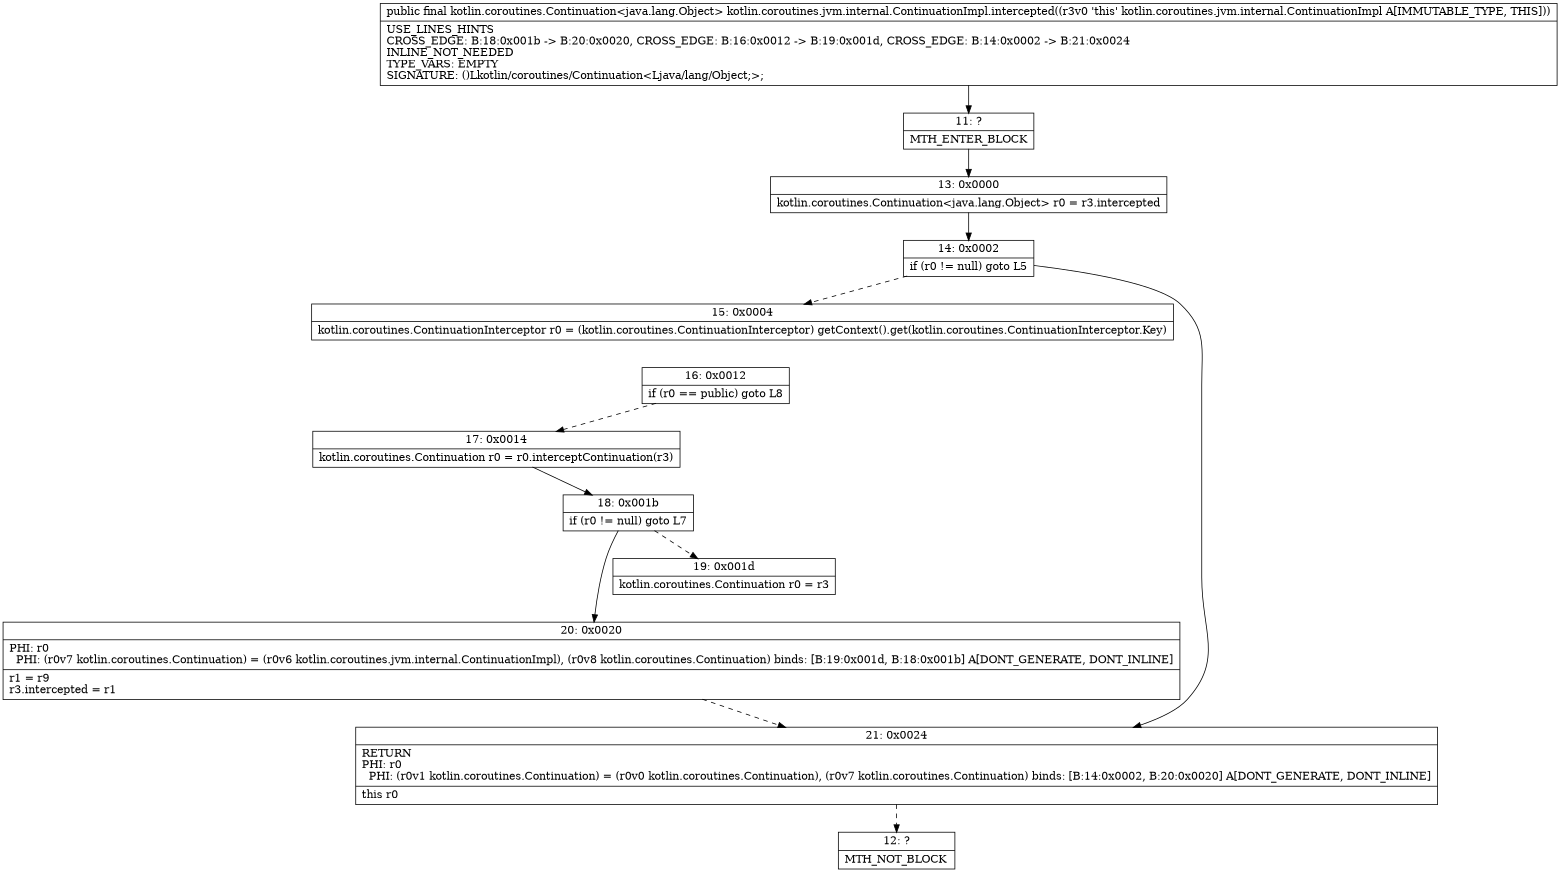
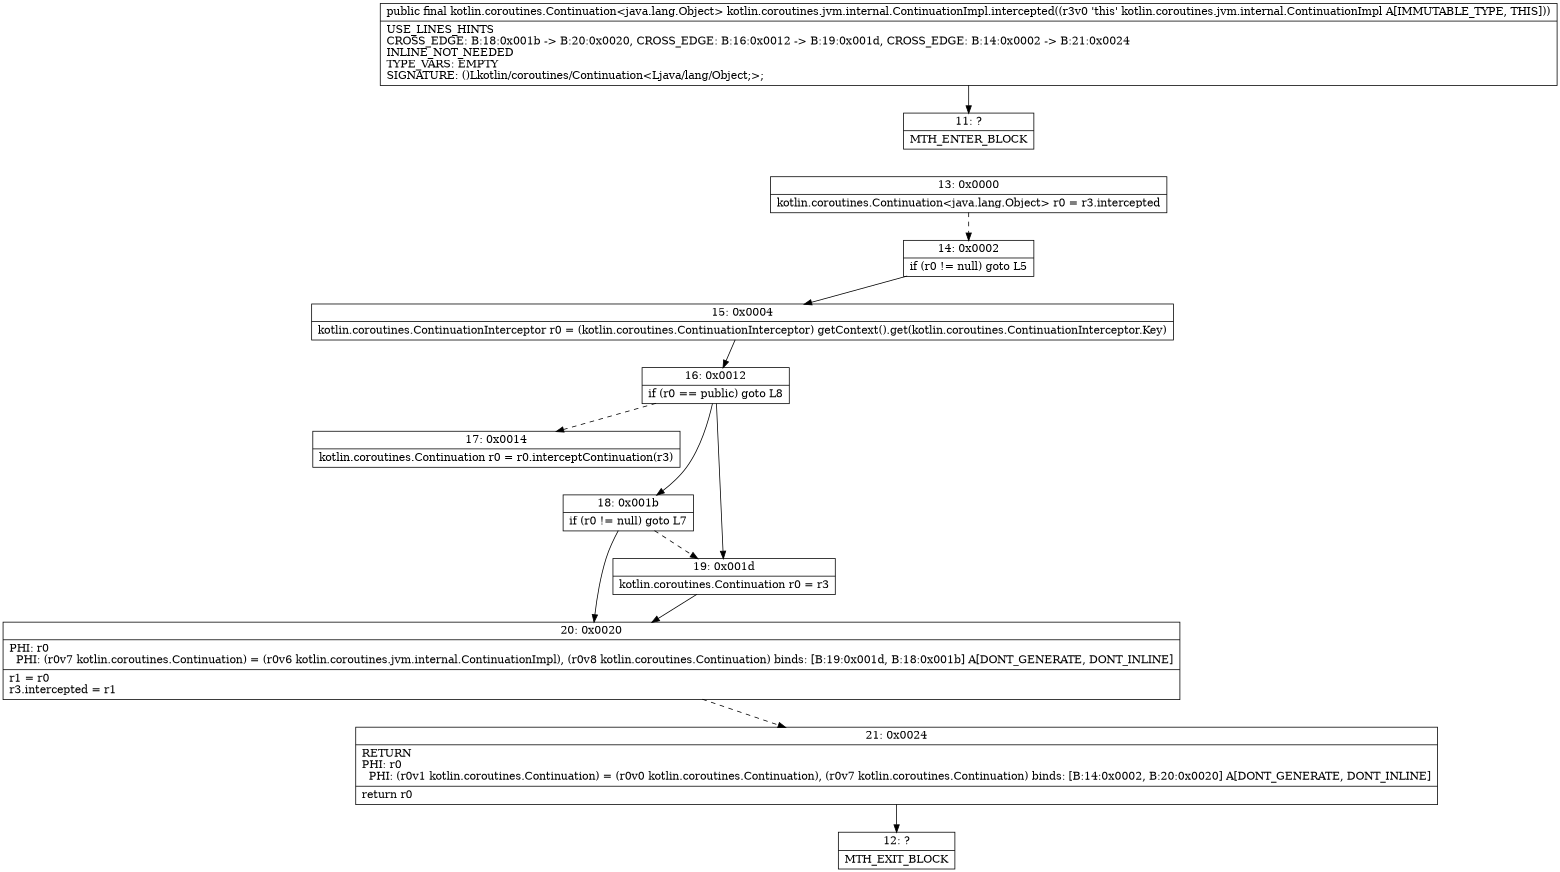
edge "11: ?" -> "13: 0x0000": removed
edge "13: 0x0000" -> "14: 0x0002": style solid -> dashed
edge "14: 0x0002" -> "15: 0x0004": style dashed -> solid
edge "15: 0x0004" -> "16: 0x0012": added
edge "14: 0x0002" -> "21: 0x0024": removed
edge "16: 0x0012" -> "19: 0x001d": added
edge "17: 0x0014" -> "18: 0x001b": now "16: 0x0012" -> "18: 0x001b"
edge "19: 0x001d" -> "20: 0x0020": added
node "20: 0x0020": text "r1 = r9" -> "r1 = r0"
node "21: 0x0024": text "this r0" -> "return r0"
edge "21: 0x0024" -> "12: ?": style dashed -> solid
node "12: ?": text "MTH_NOT_BLOCK" -> "MTH_EXIT_BLOCK"
